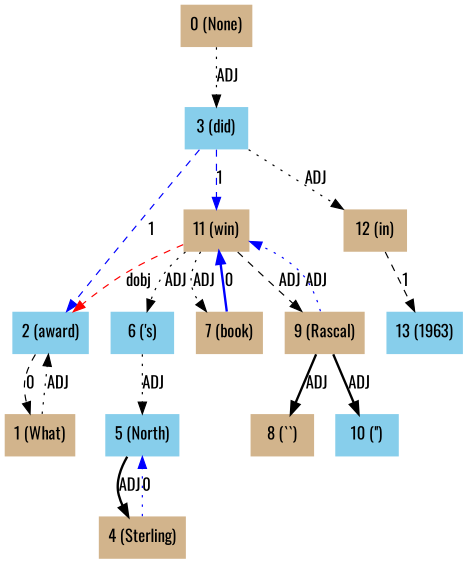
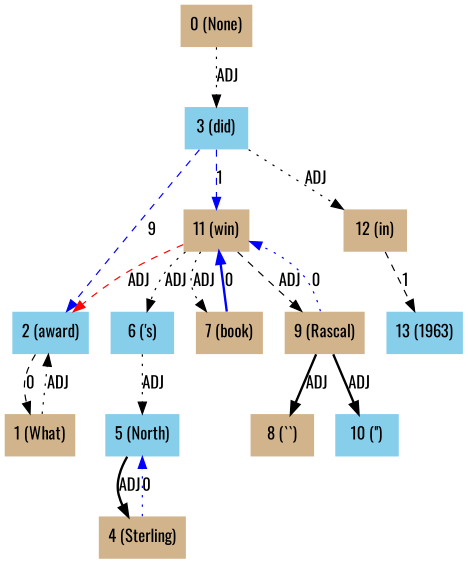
edge "3 (did)" -> "2 (award)": label "1" -> "9"
edge "11 (win)" -> "2 (award)": label "dobj" -> "ADJ"
edge "9 (Rascal)" -> "11 (win)": label "ADJ" -> "0"
